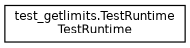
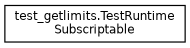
node "test_getlimits.TestRuntime TestRuntime": label "test_getlimits.TestRuntime TestRuntime" -> "test_getlimits.TestRuntime Subscriptable"
